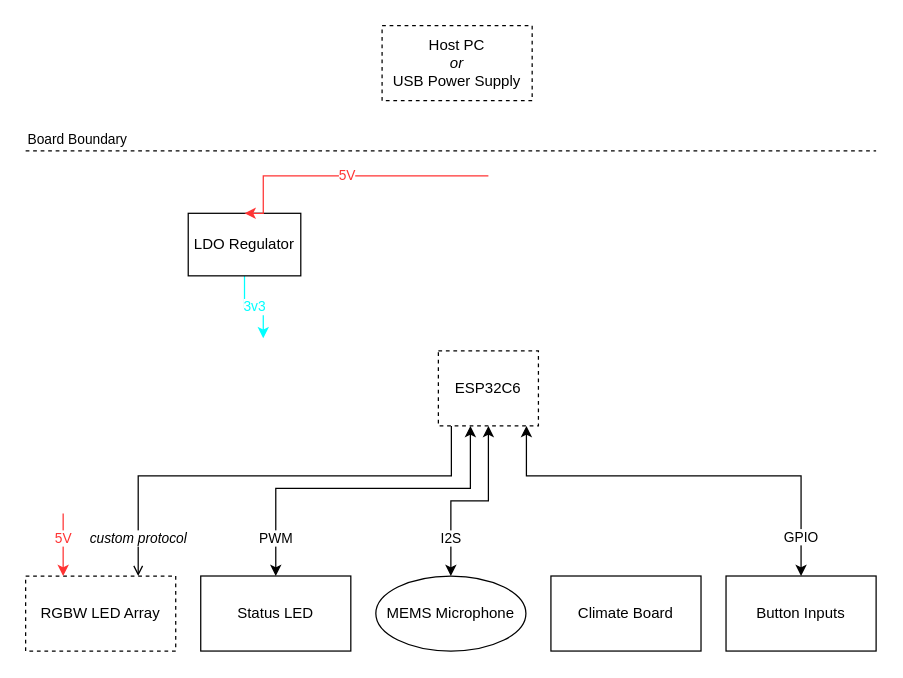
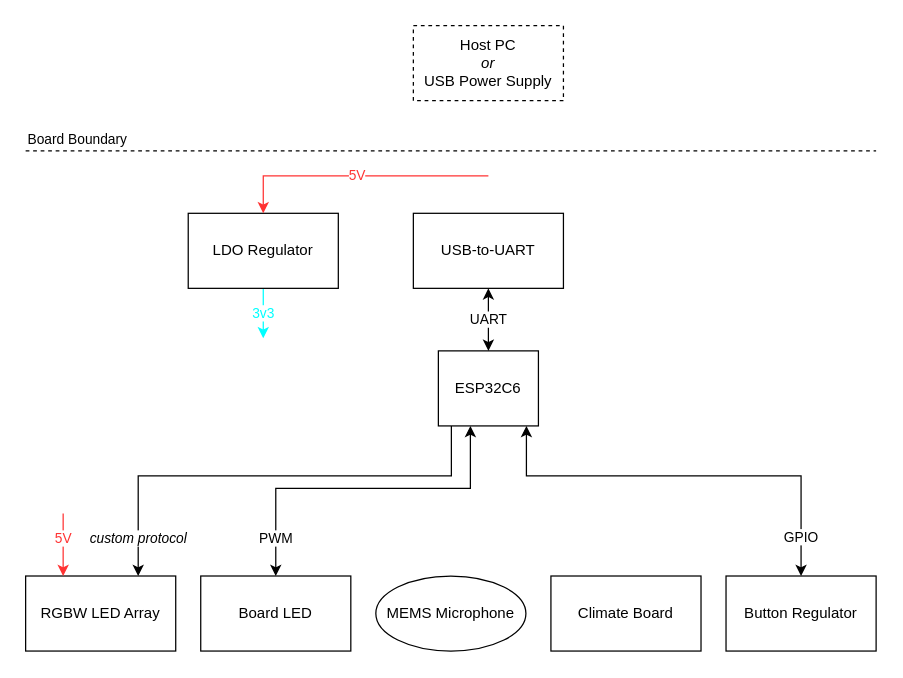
node "Host PC or USB Power Supply": moved (457, 63) -> (488, 63)
node "LDO Regulator": size 113x63 -> 150x75
node "USB-to-UART": added
edge "USB-to-UART" -- "ESP32C6": added, label "UART"
node "ESP32C6": style dashed -> solid
edge "ESP32C6" -- "MEMS Microphone": removed, label "I2S"
edge "ESP32C6" -> "RGBW LED Array": arrowhead open -> classic
node "RGBW LED Array": style dashed -> solid
node "Status LED": label "Status LED" -> "Board LED"
node "Button Inputs": label "Button Inputs" -> "Button Regulator"
